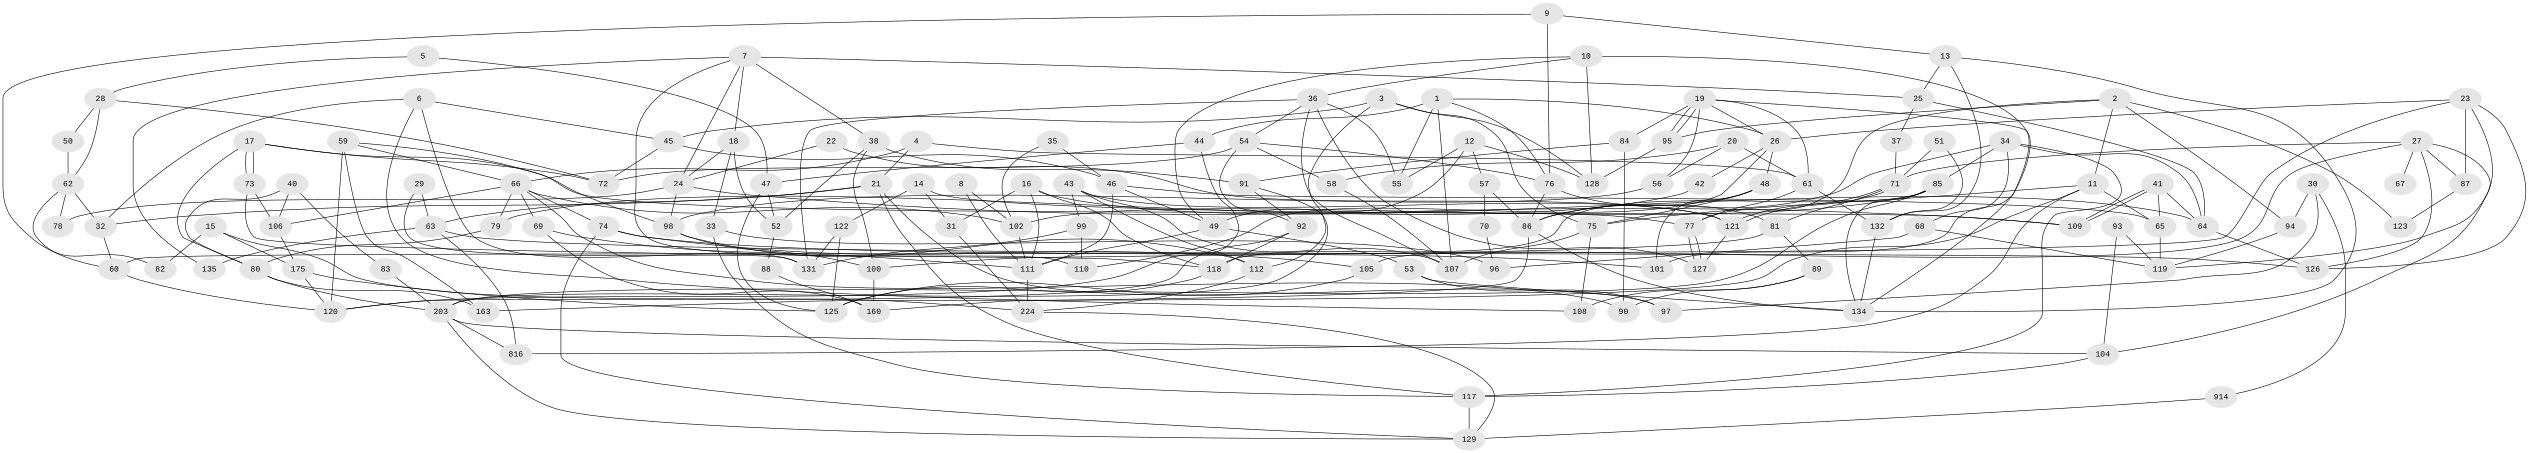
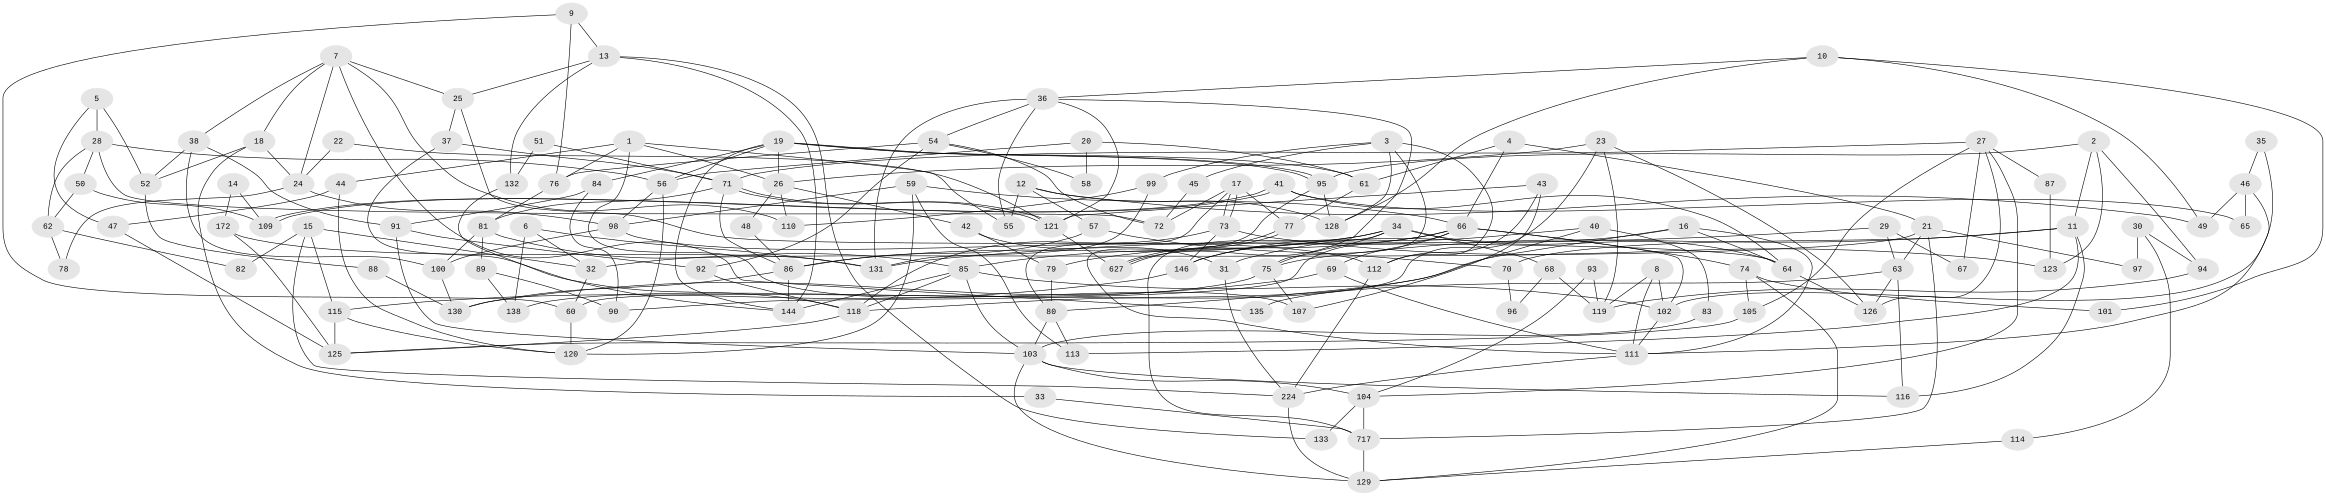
edge "6" -- "45": removed
edge "2" -- "77": removed
edge "23" -- "87": removed
edge "45" -- "46": removed
edge "28" -- "56": added
edge "14" -- "31": now "42" -- "31"
edge "62" -- "32": now "15" -- "32"
edge "47" -- "52": now "5" -- "52"
edge "43" -- "99": now "3" -- "99"
edge "76" -- "86": now "71" -- "86"
edge "11" -- "65": now "11" -- "70"
edge "48" -- "75": now "34" -- "75"
edge "61" -- "132": removed
edge "24" -- "109": now "50" -- "109"
edge "36" -- "107": now "36" -- "121"
edge "58" -- "107": removed
edge "48" -- "101": removed
node "106": label "106" -> "146"
node "122": label "122" -> "172"
edge "33" -- "96": removed
edge "49" -- "111": now "95" -- "111"
edge "65" -- "119": now "8" -- "119"
edge "29" -- "67": added
edge "73" -- "123": added
edge "81" -- "85": added
node "175": label "175" -> "115"
node "53": removed
node "127": label "127" -> "627"
edge "37" -- "118": added
edge "92" -- "120": now "56" -- "120"
node "203": label "203" -> "103"
node "163": label "163" -> "113"
node "160": label "160" -> "130"
node "108": label "108" -> "138"
node "134": label "134" -> "144"
node "816": label "816" -> "116"
node "117": label "117" -> "717"
node "914": label "914" -> "114"
node "133": added
